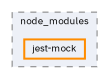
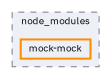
node "jest-mock": label "jest-mock" -> "mock-mock"
